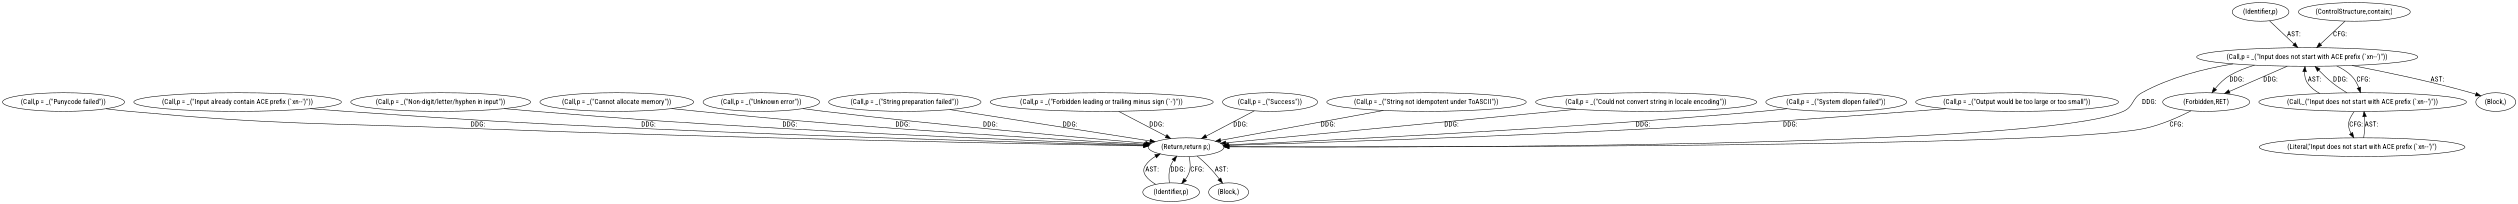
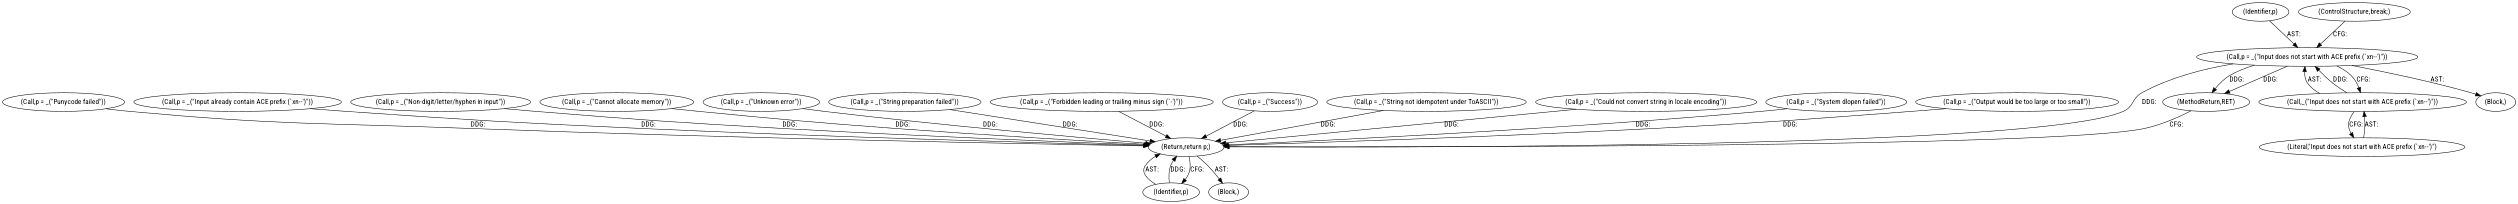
node "(ControlStructure,contain;)": label "(ControlStructure,contain;)" -> "(ControlStructure,break;)"
node "(Forbidden,RET)": label "(Forbidden,RET)" -> "(MethodReturn,RET)"
